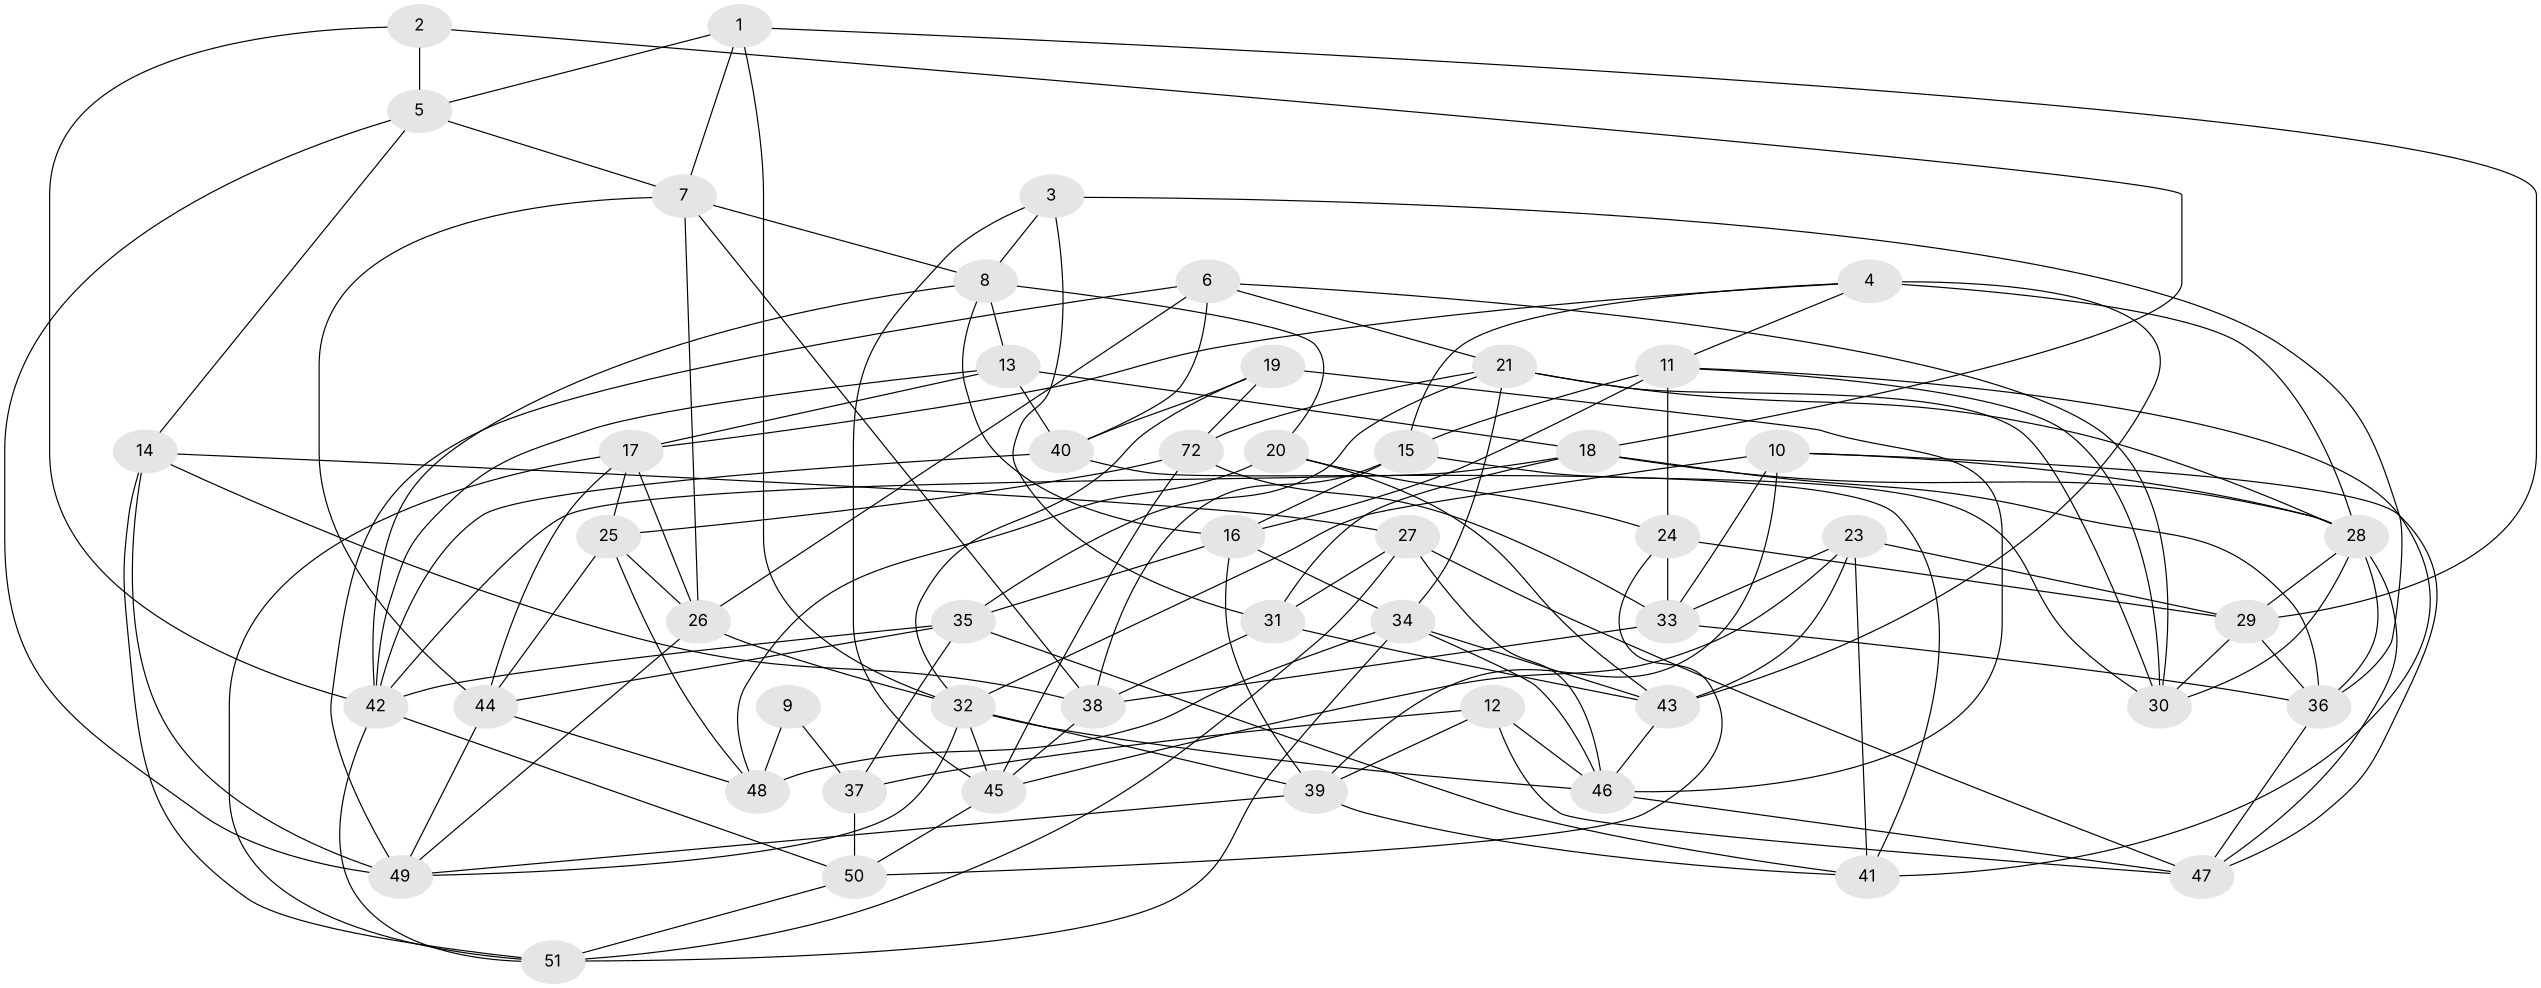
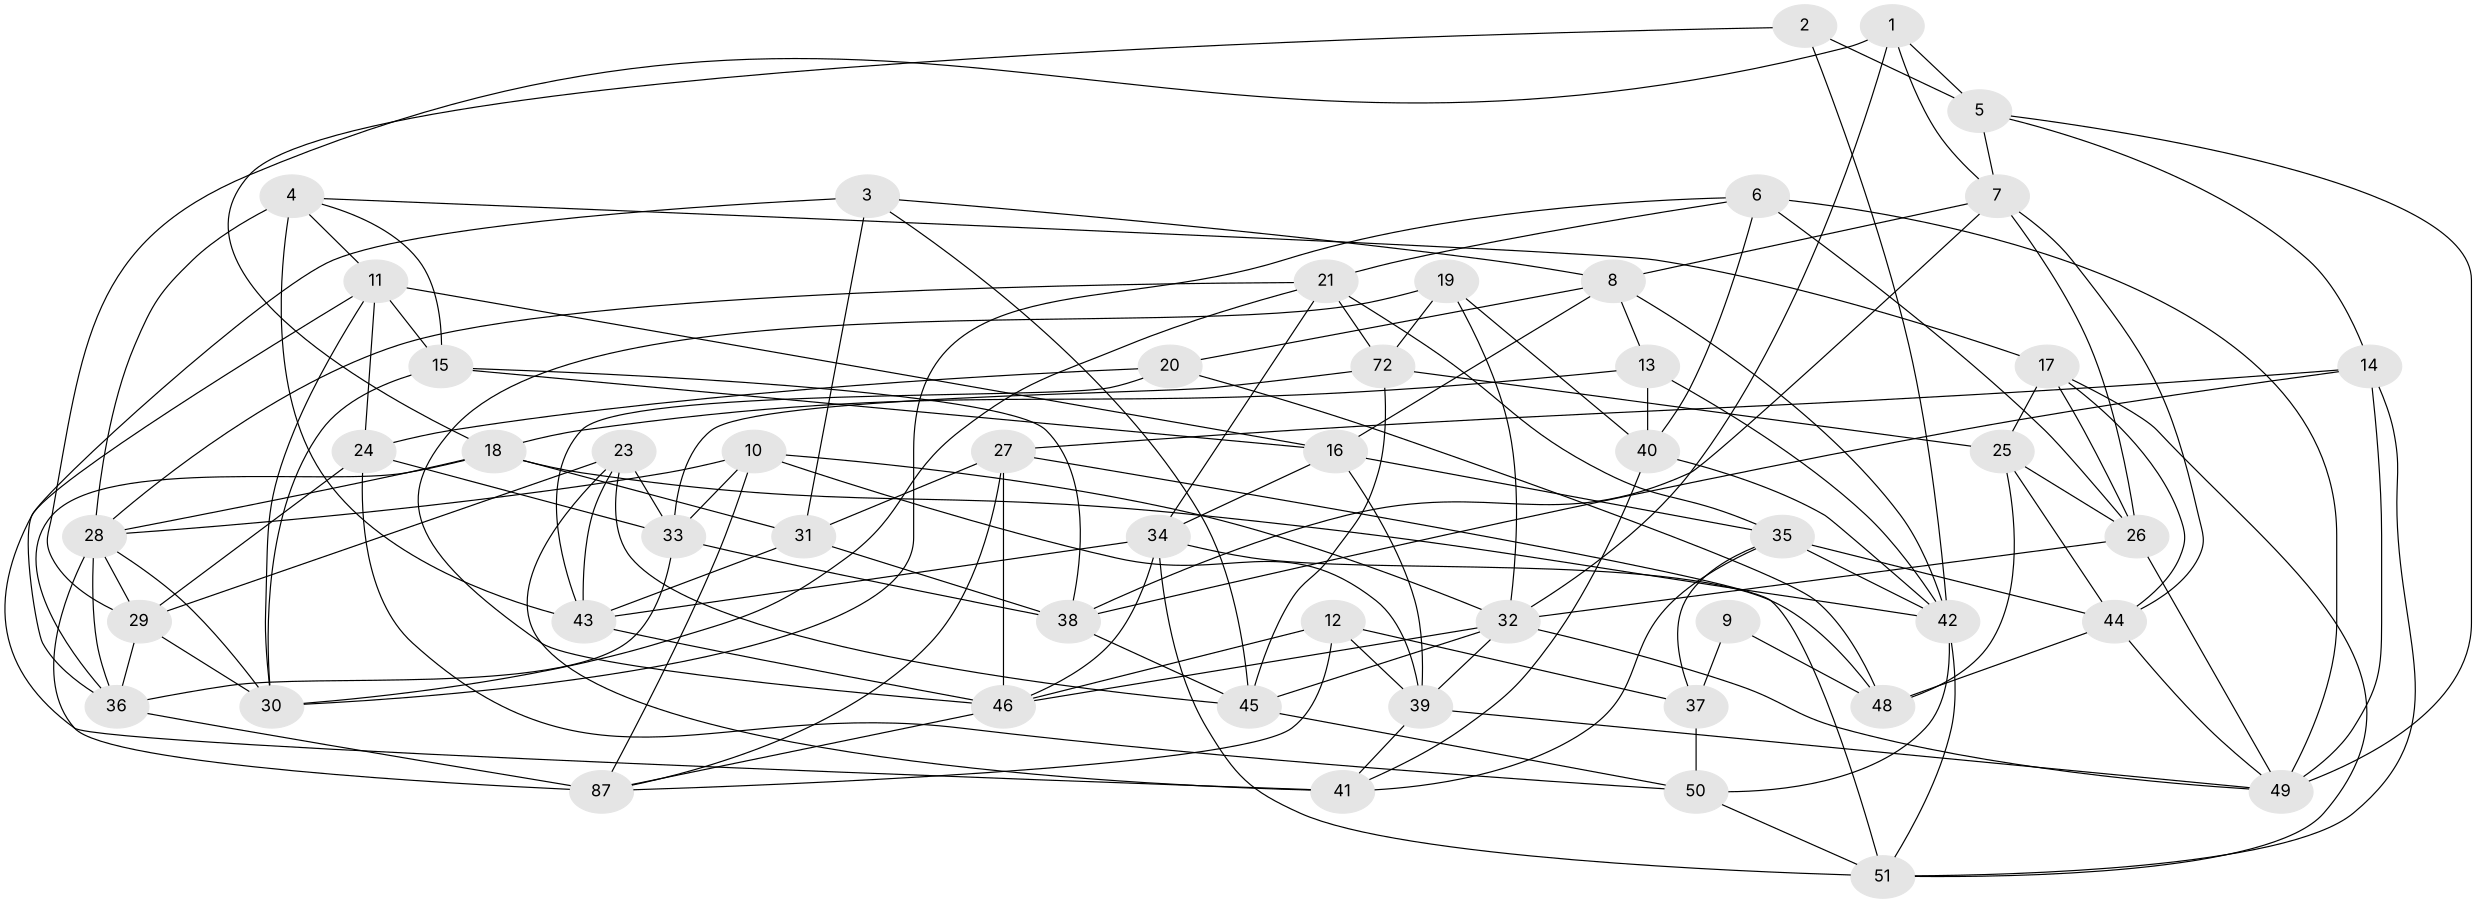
edge "13" -- "17": removed
node "47": label "47" -> "87"
